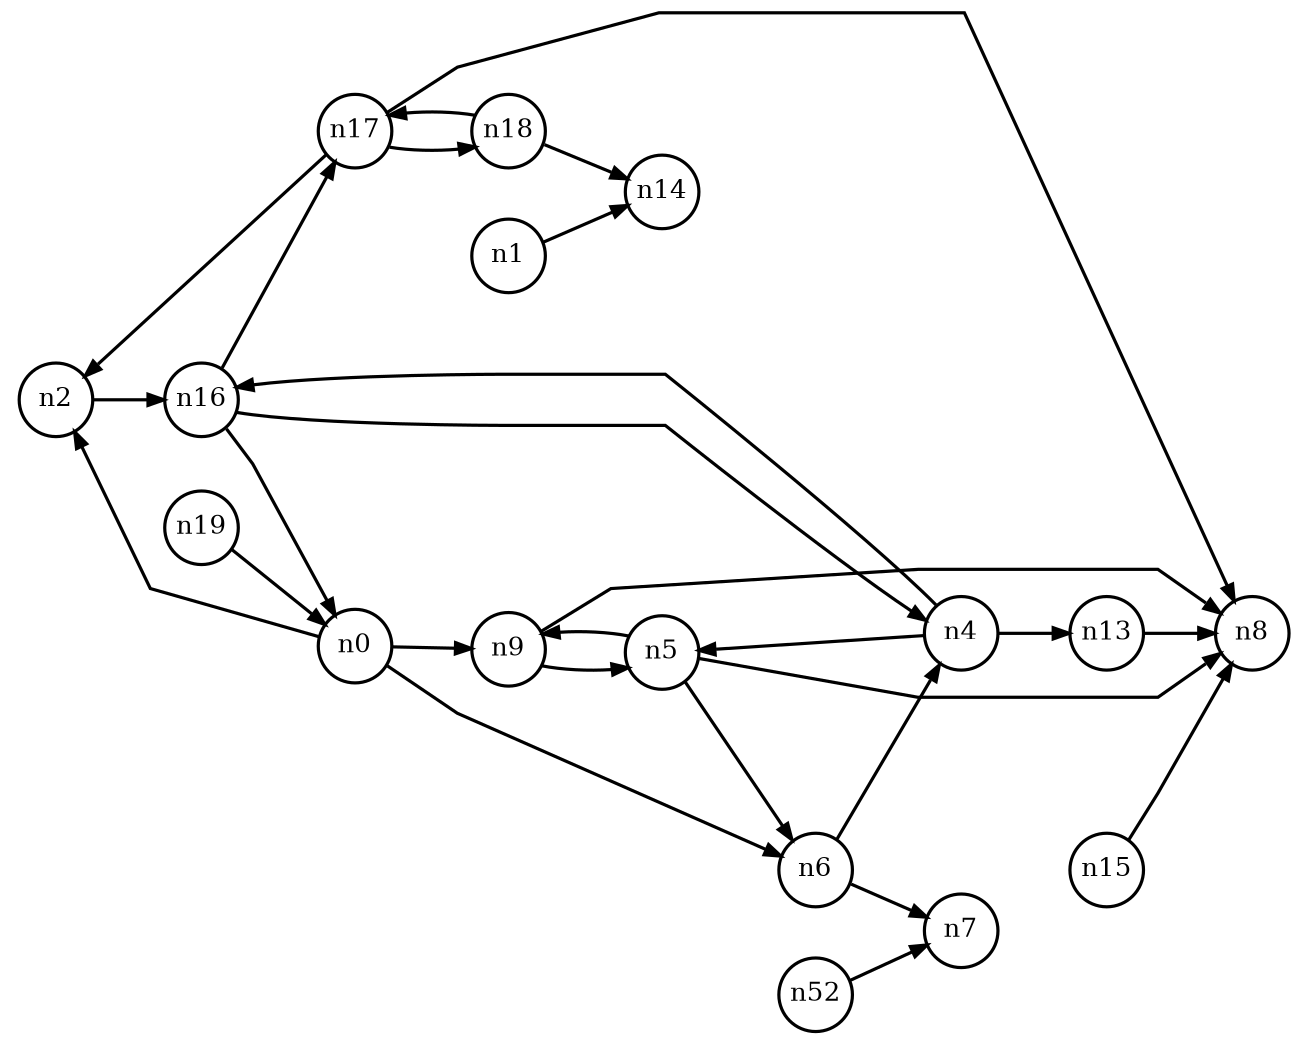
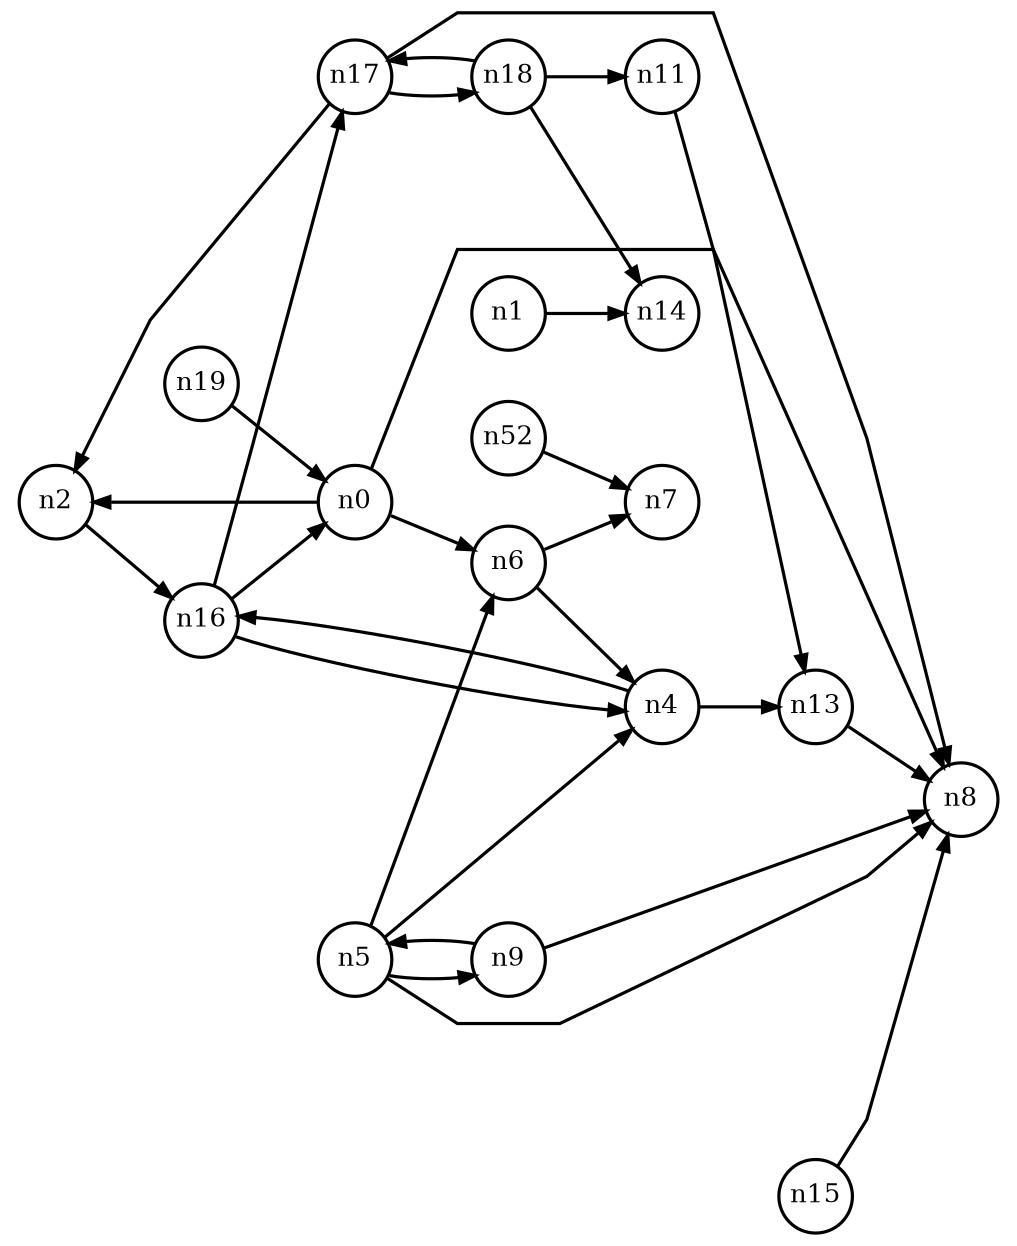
node "n11": added
edge "n4" -> "n5": reversed
edge "n0" -> "n9": now "n0" -> "n8"
